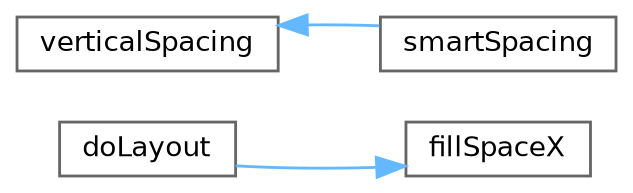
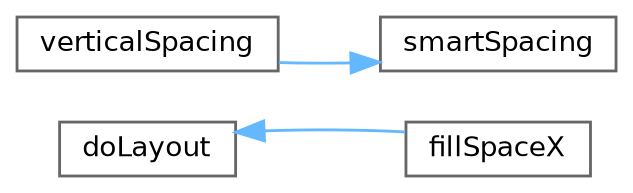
edge "smartSpacing" -> "verticalSpacing": reversed
edge "doLayout" -> "fillSpaceX": reversed
